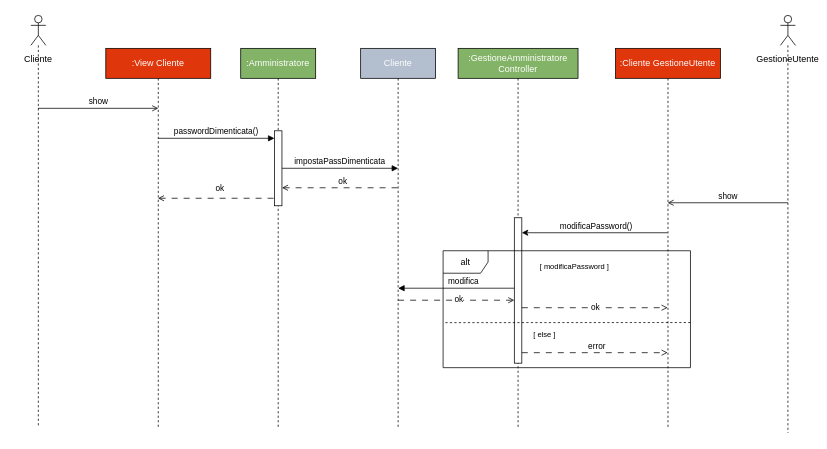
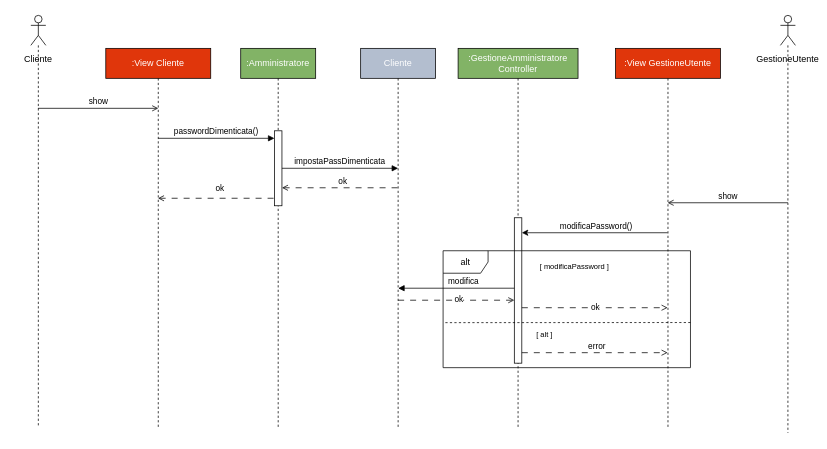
node ":Cliente GestioneUtente": label ":Cliente GestioneUtente" -> ":View GestioneUtente"
node "[ else ]": label "[ else ]" -> "[ alt ]"
